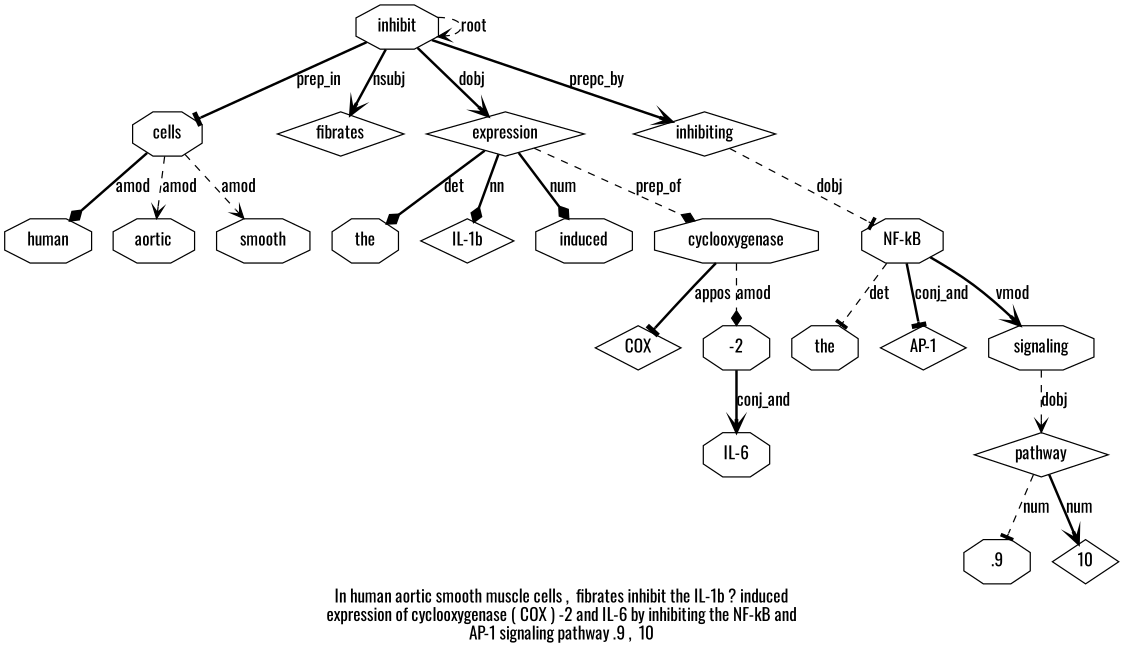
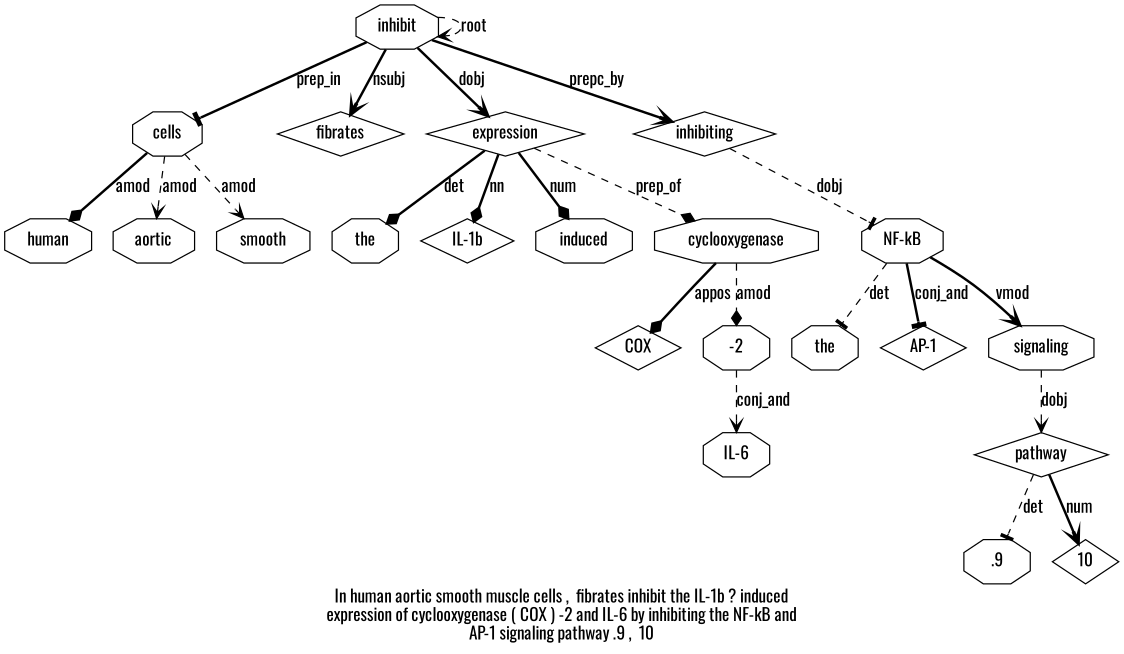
edge "cyclooxygenase" -> "COX": arrowhead tee -> diamond
edge "-2" -> "IL-6": style bold -> dashed
edge "pathway" -> ".9": label "num" -> "det"
